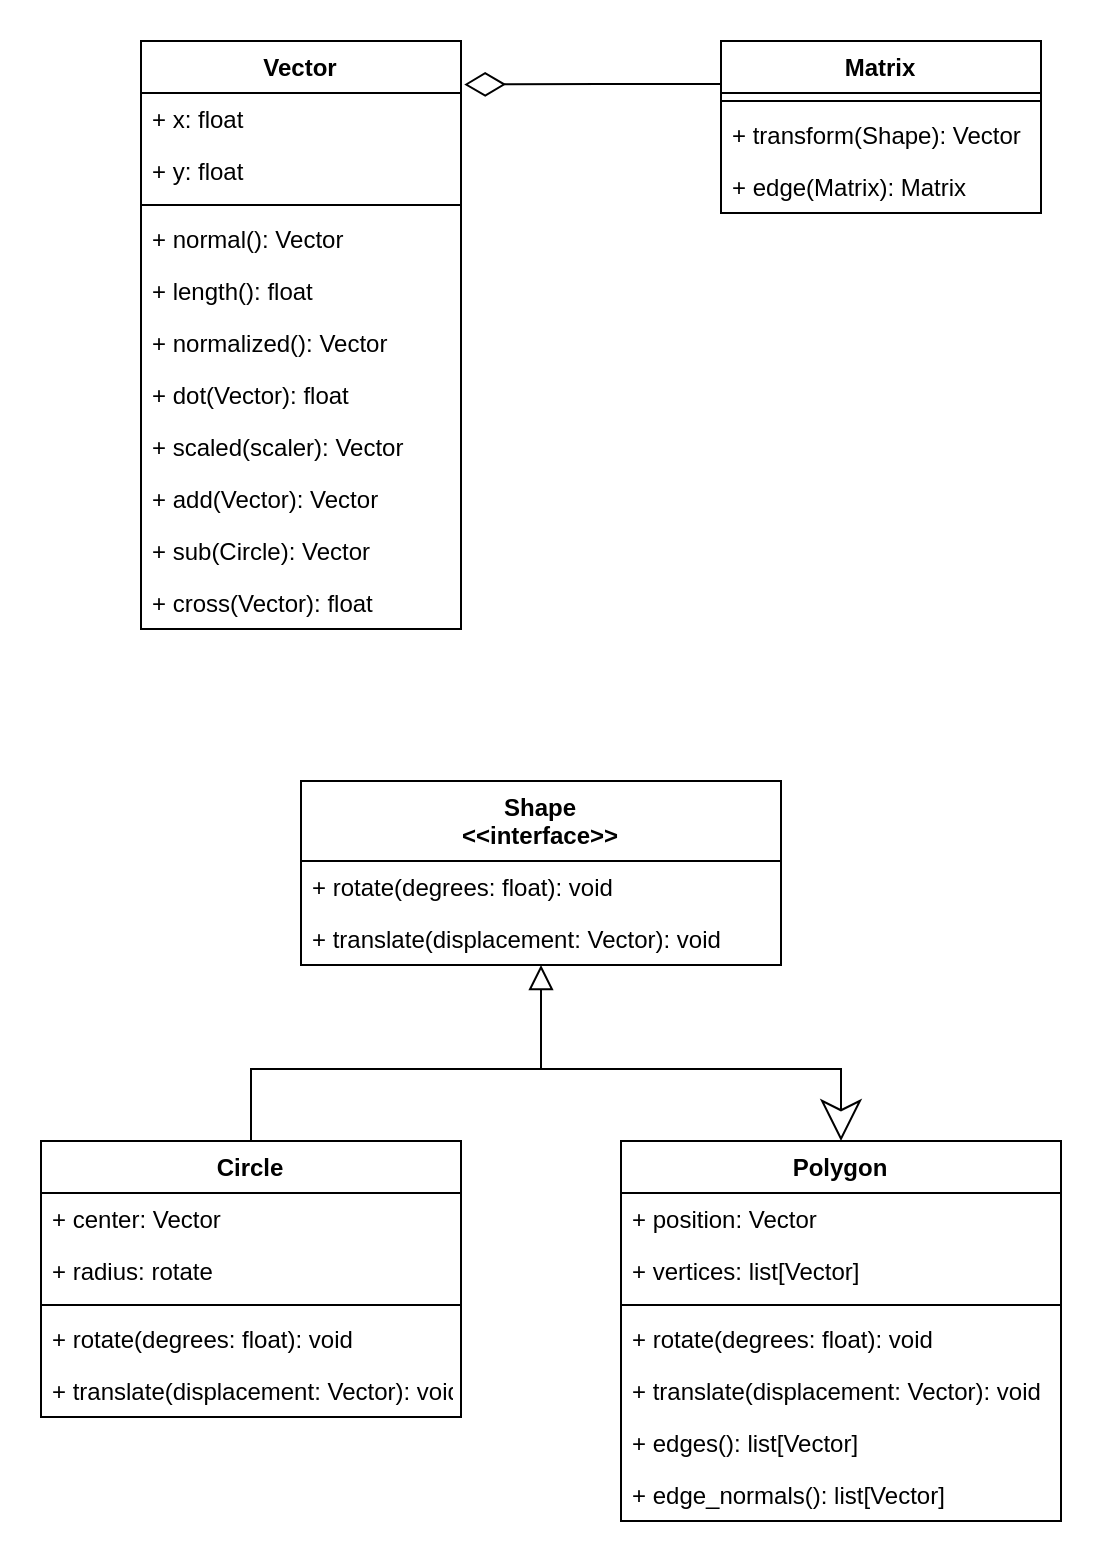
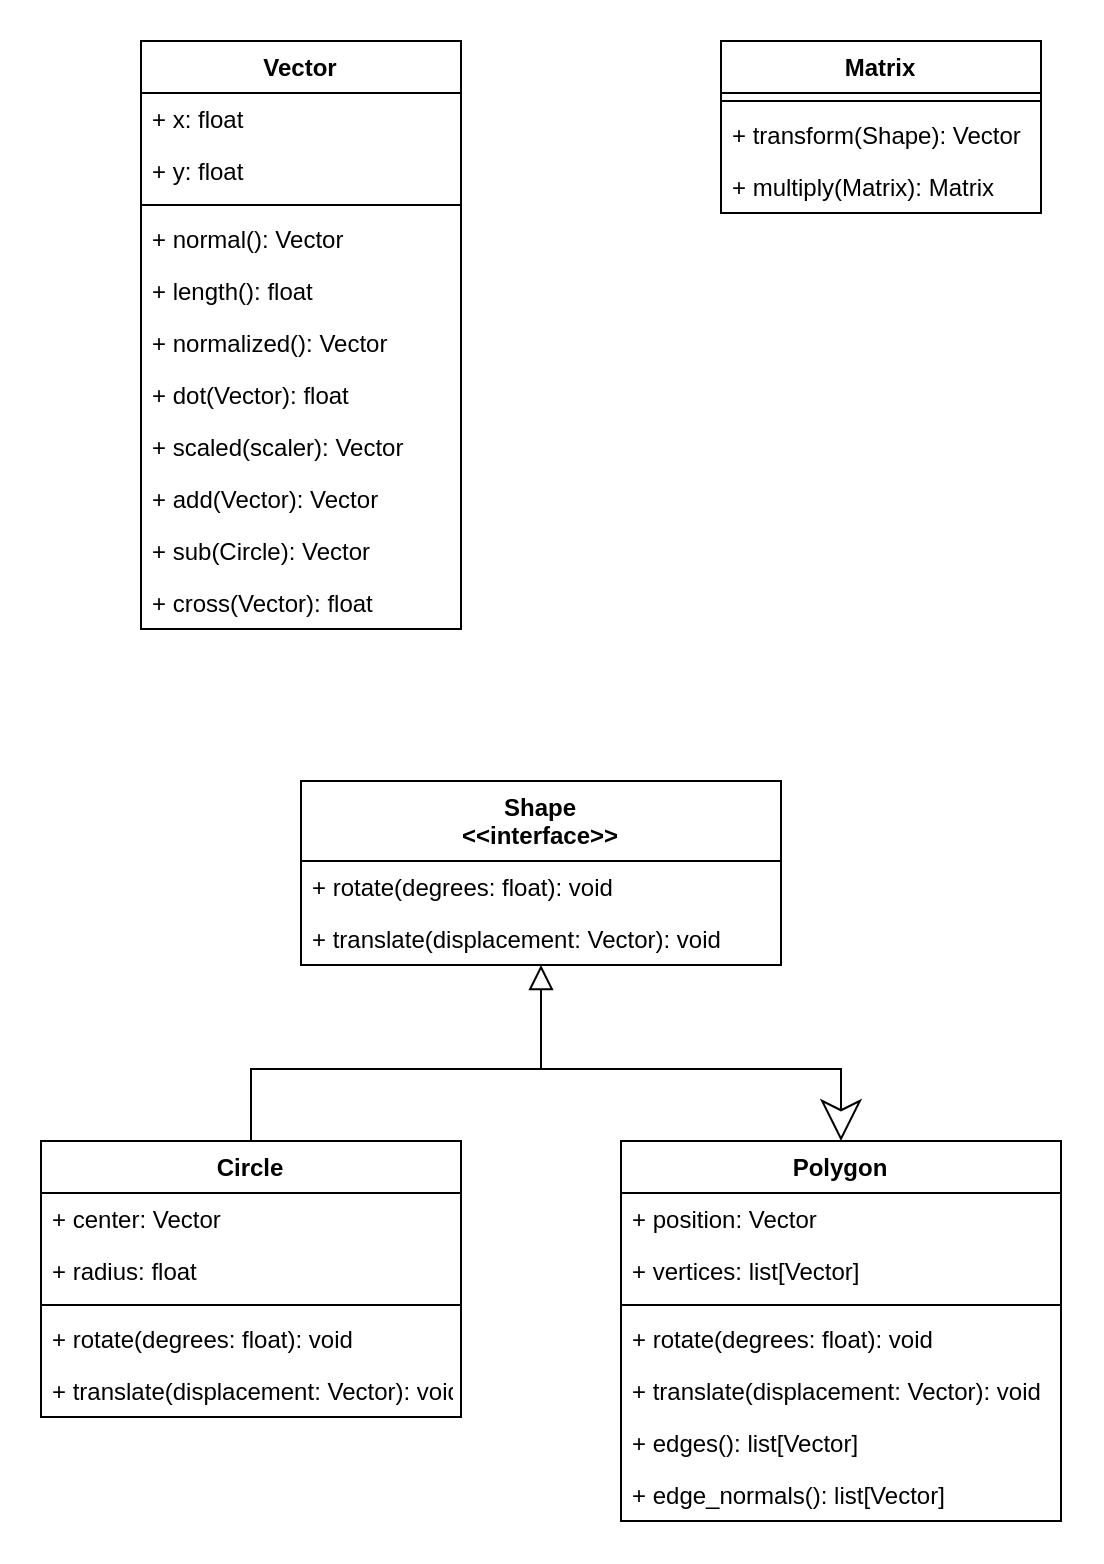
edge "Matrix" -> "Vector": removed
node "+ edge(Matrix): Matrix": label "+ edge(Matrix): Matrix" -> "+ multiply(Matrix): Matrix"
node "+ radius: rotate": label "+ radius: rotate" -> "+ radius: float"
